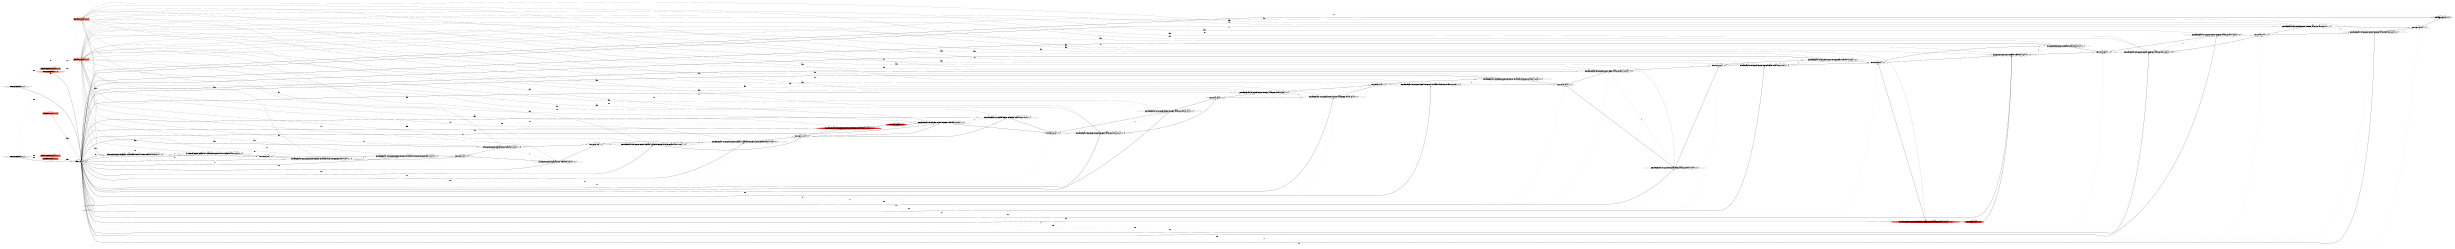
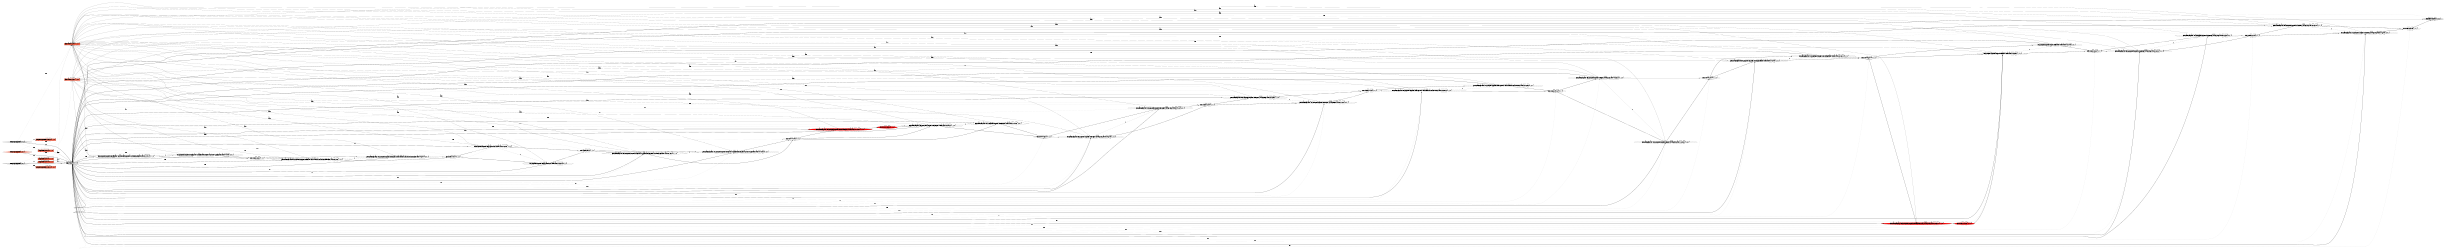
node "String name@@@2@@@['1', '0', '0']": added
